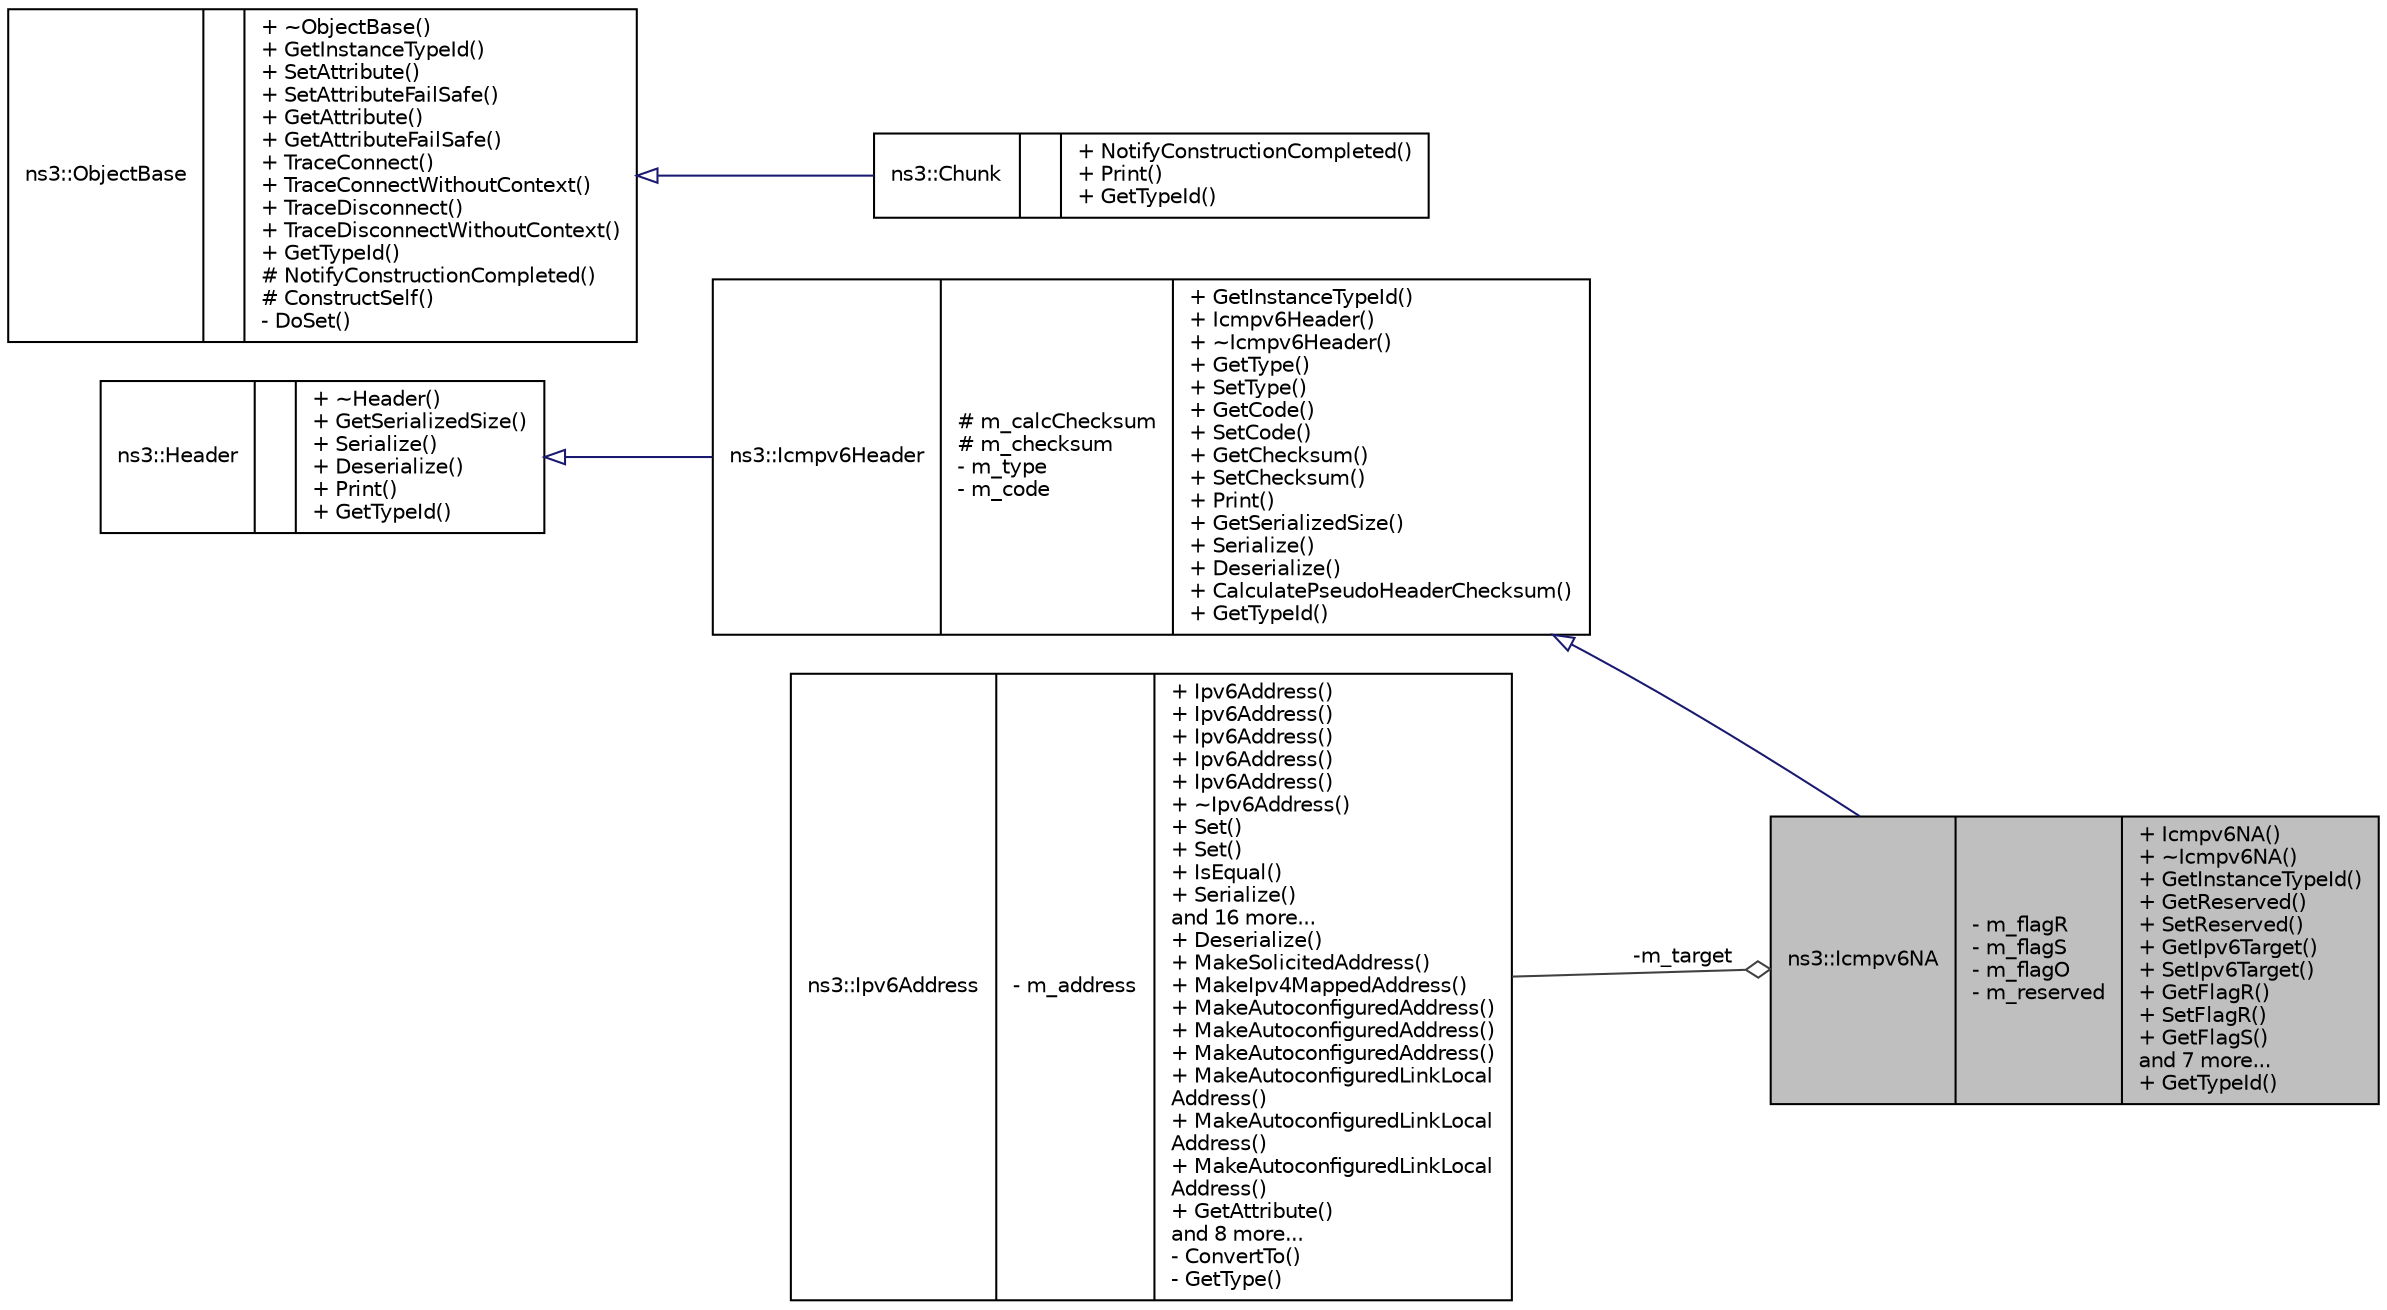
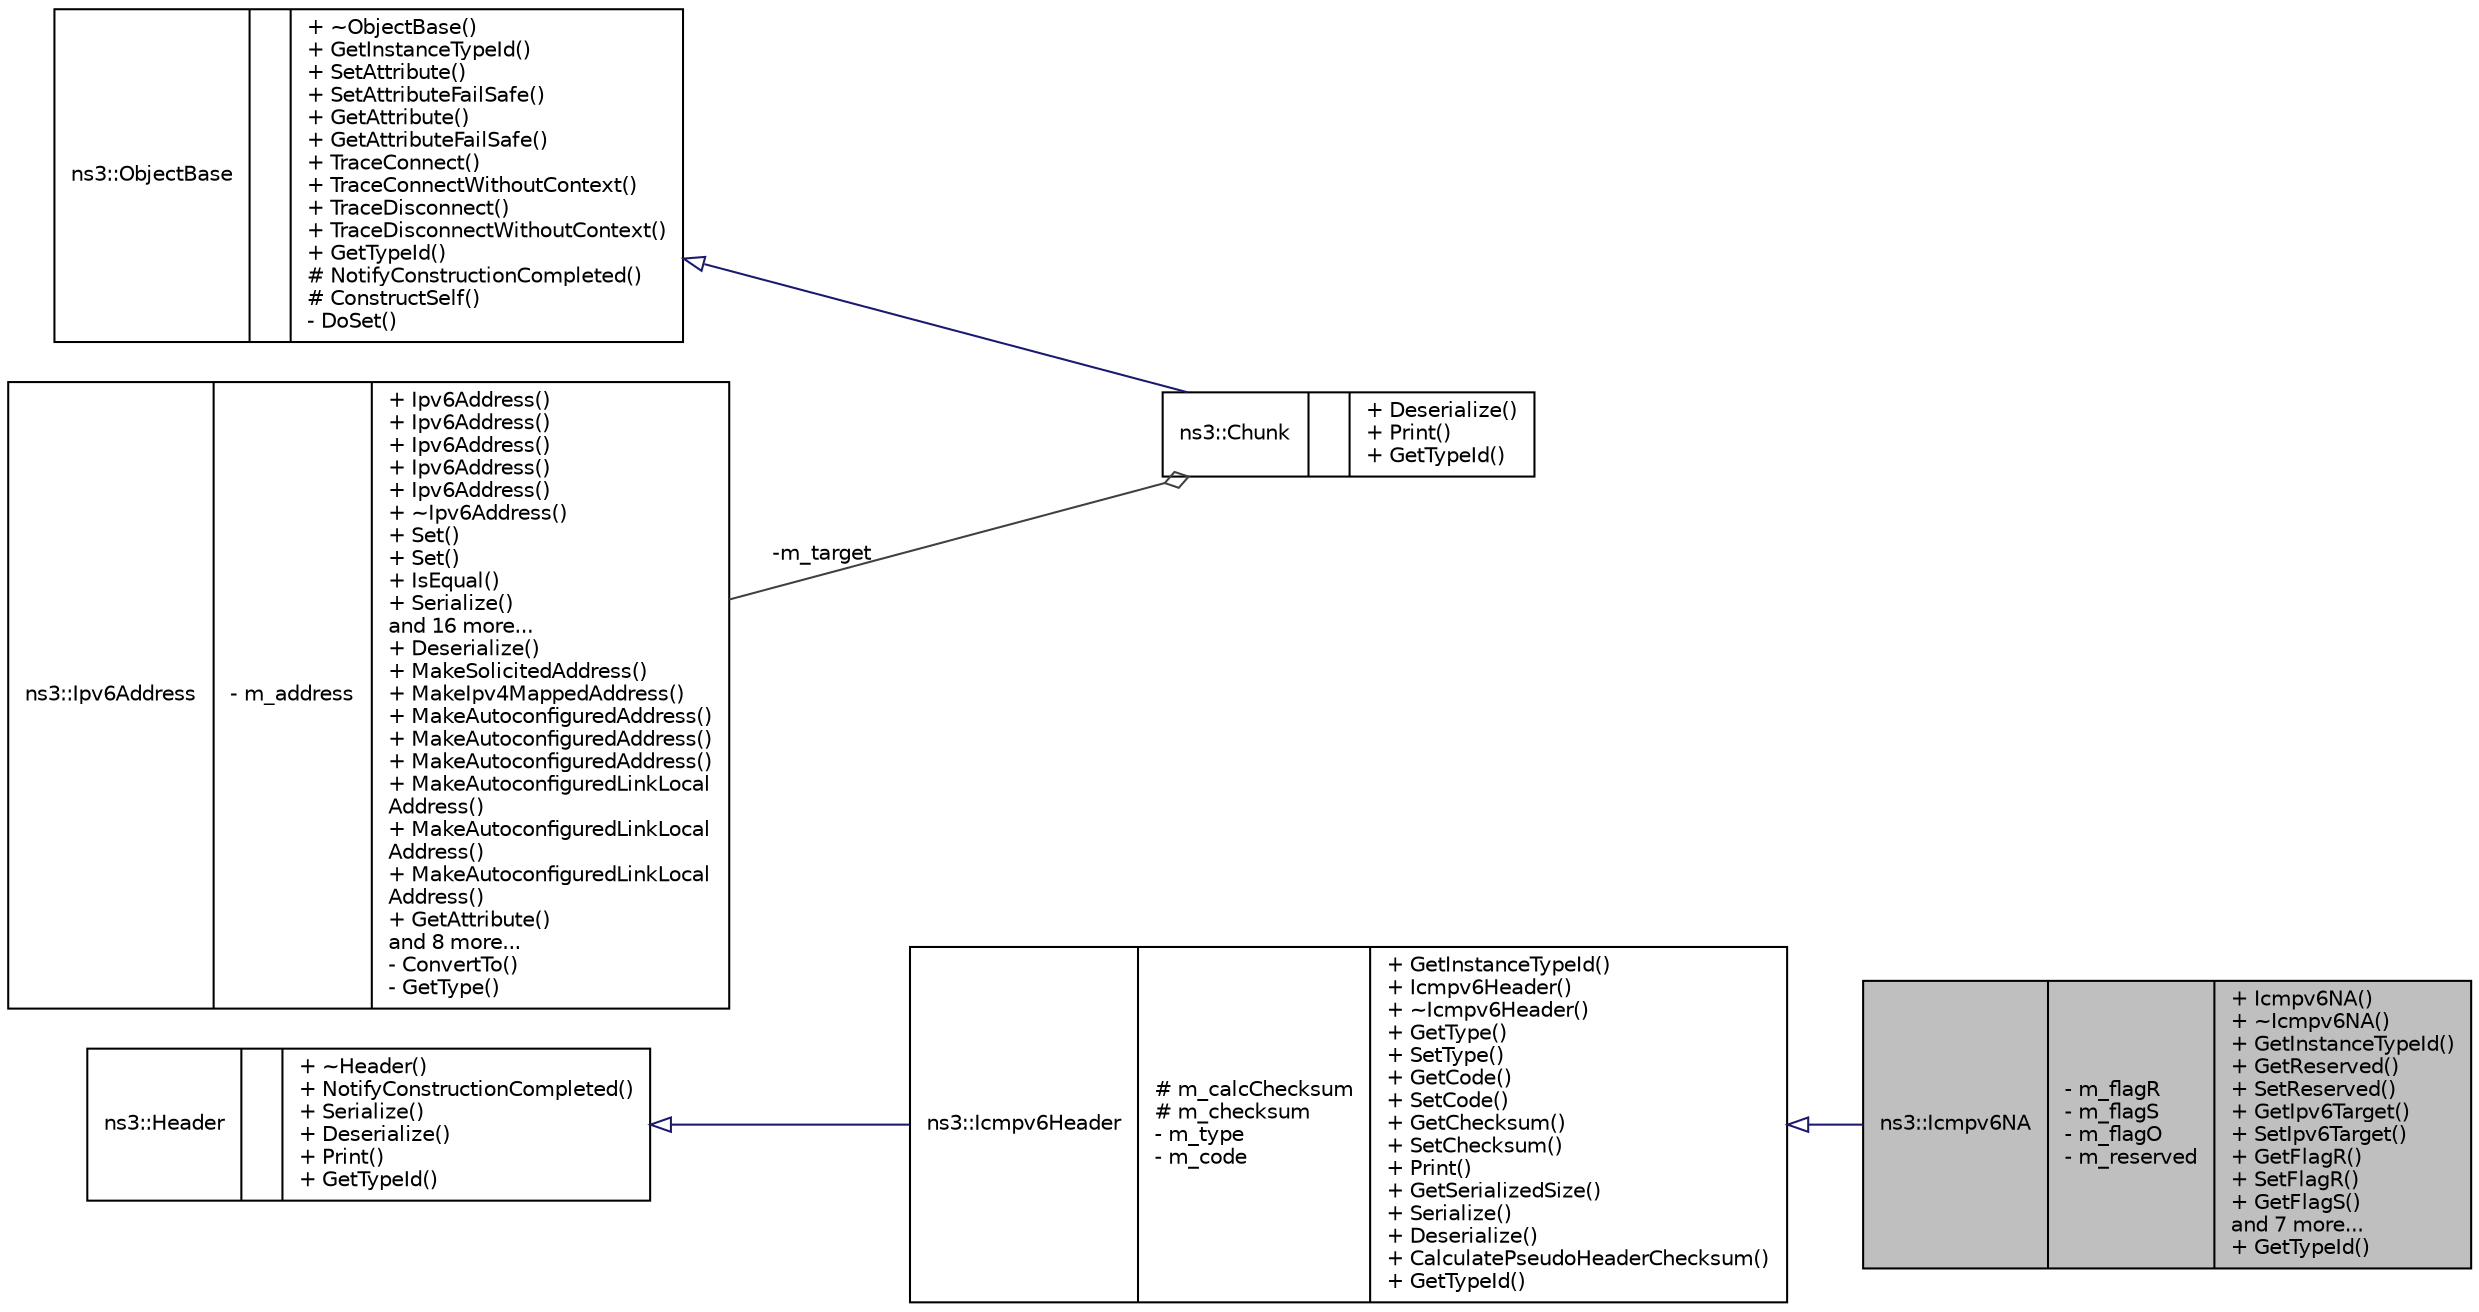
node "ns3::Chunk": text "+ NotifyConstructionCompleted()" -> "+ Deserialize()"
node "ns3::Header": text "+ GetSerializedSize()" -> "+ NotifyConstructionCompleted()"
edge "ns3::Ipv6Address" -> "ns3::Icmpv6NA": now "ns3::Ipv6Address" -> "ns3::Chunk"
